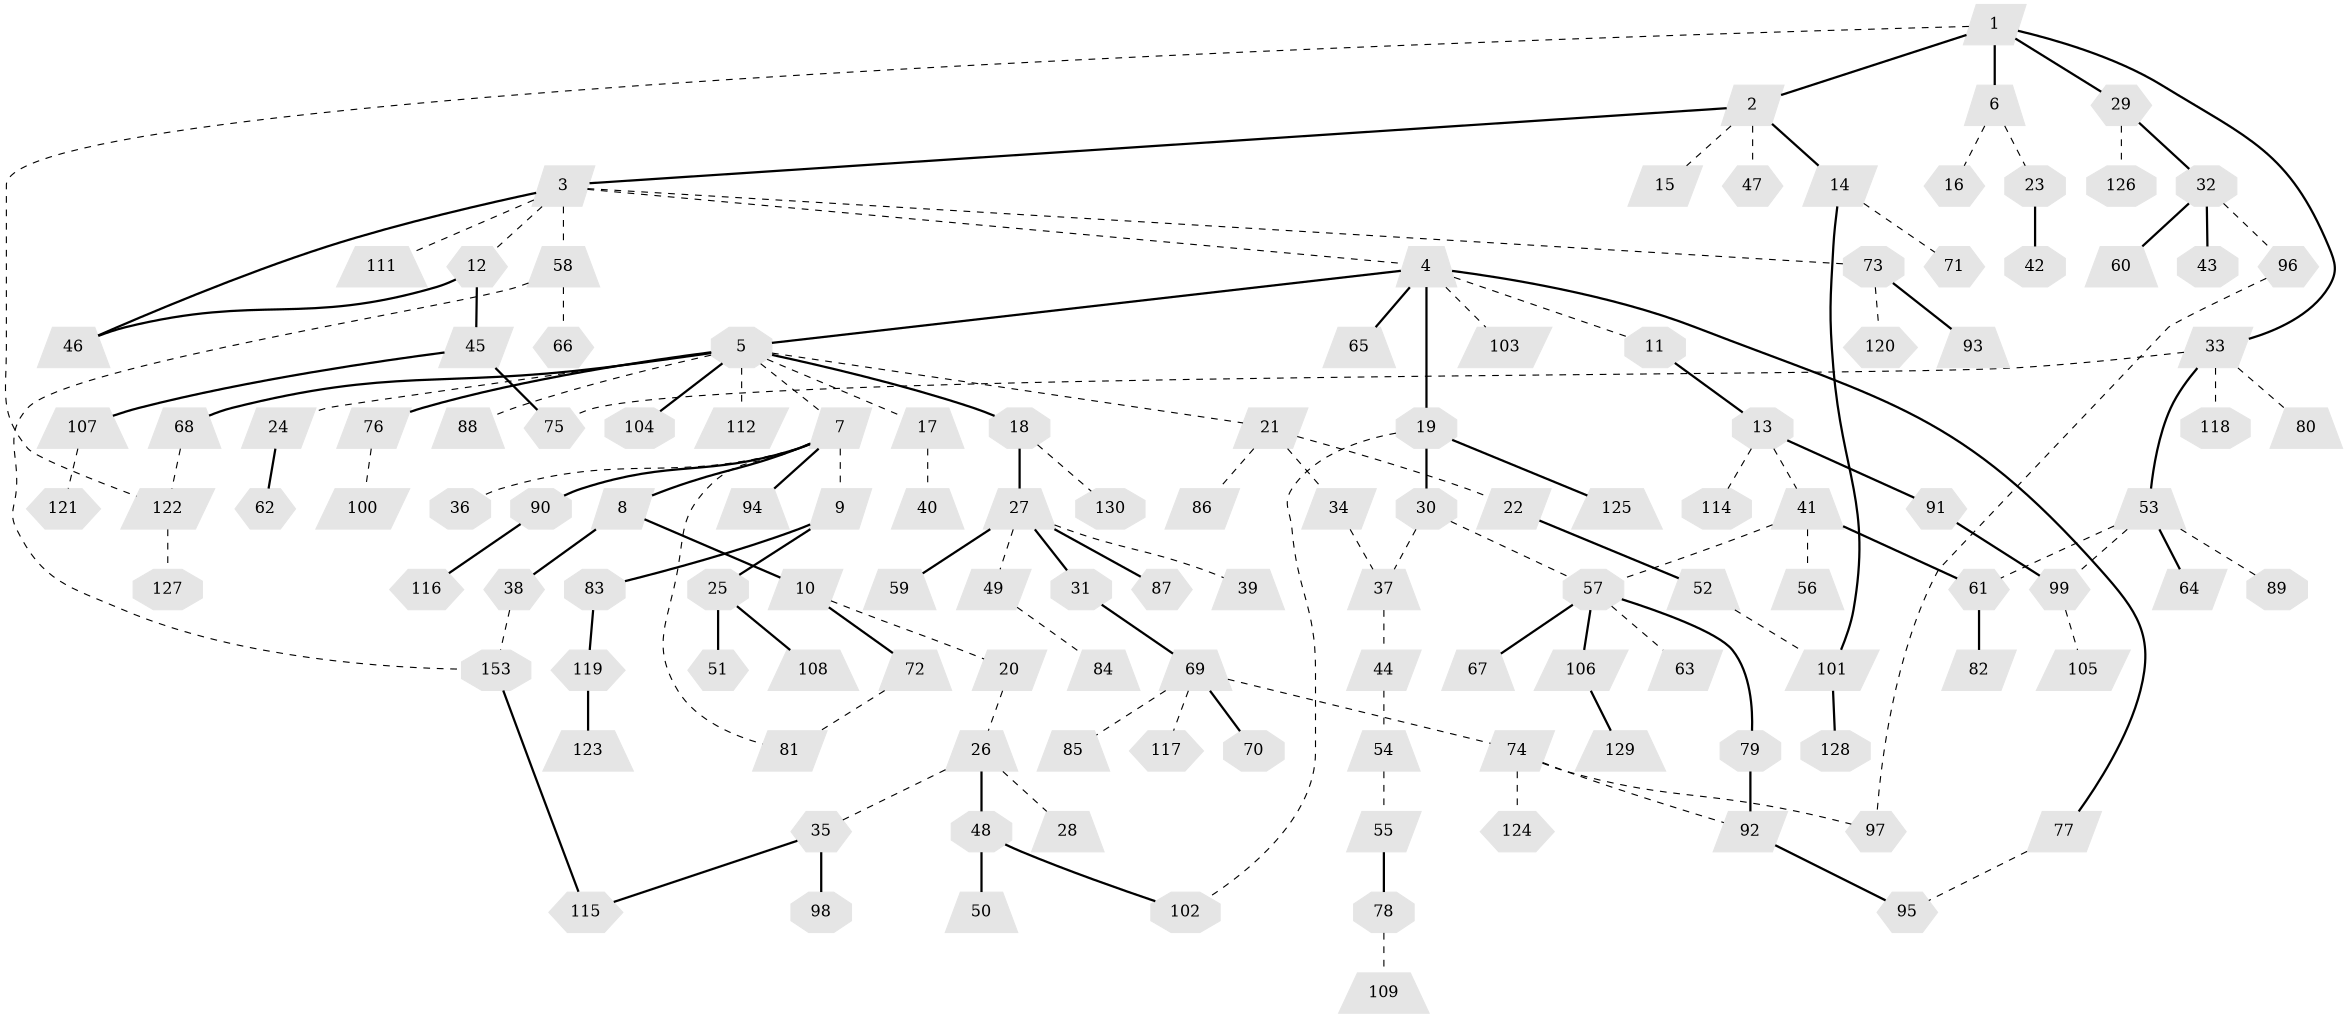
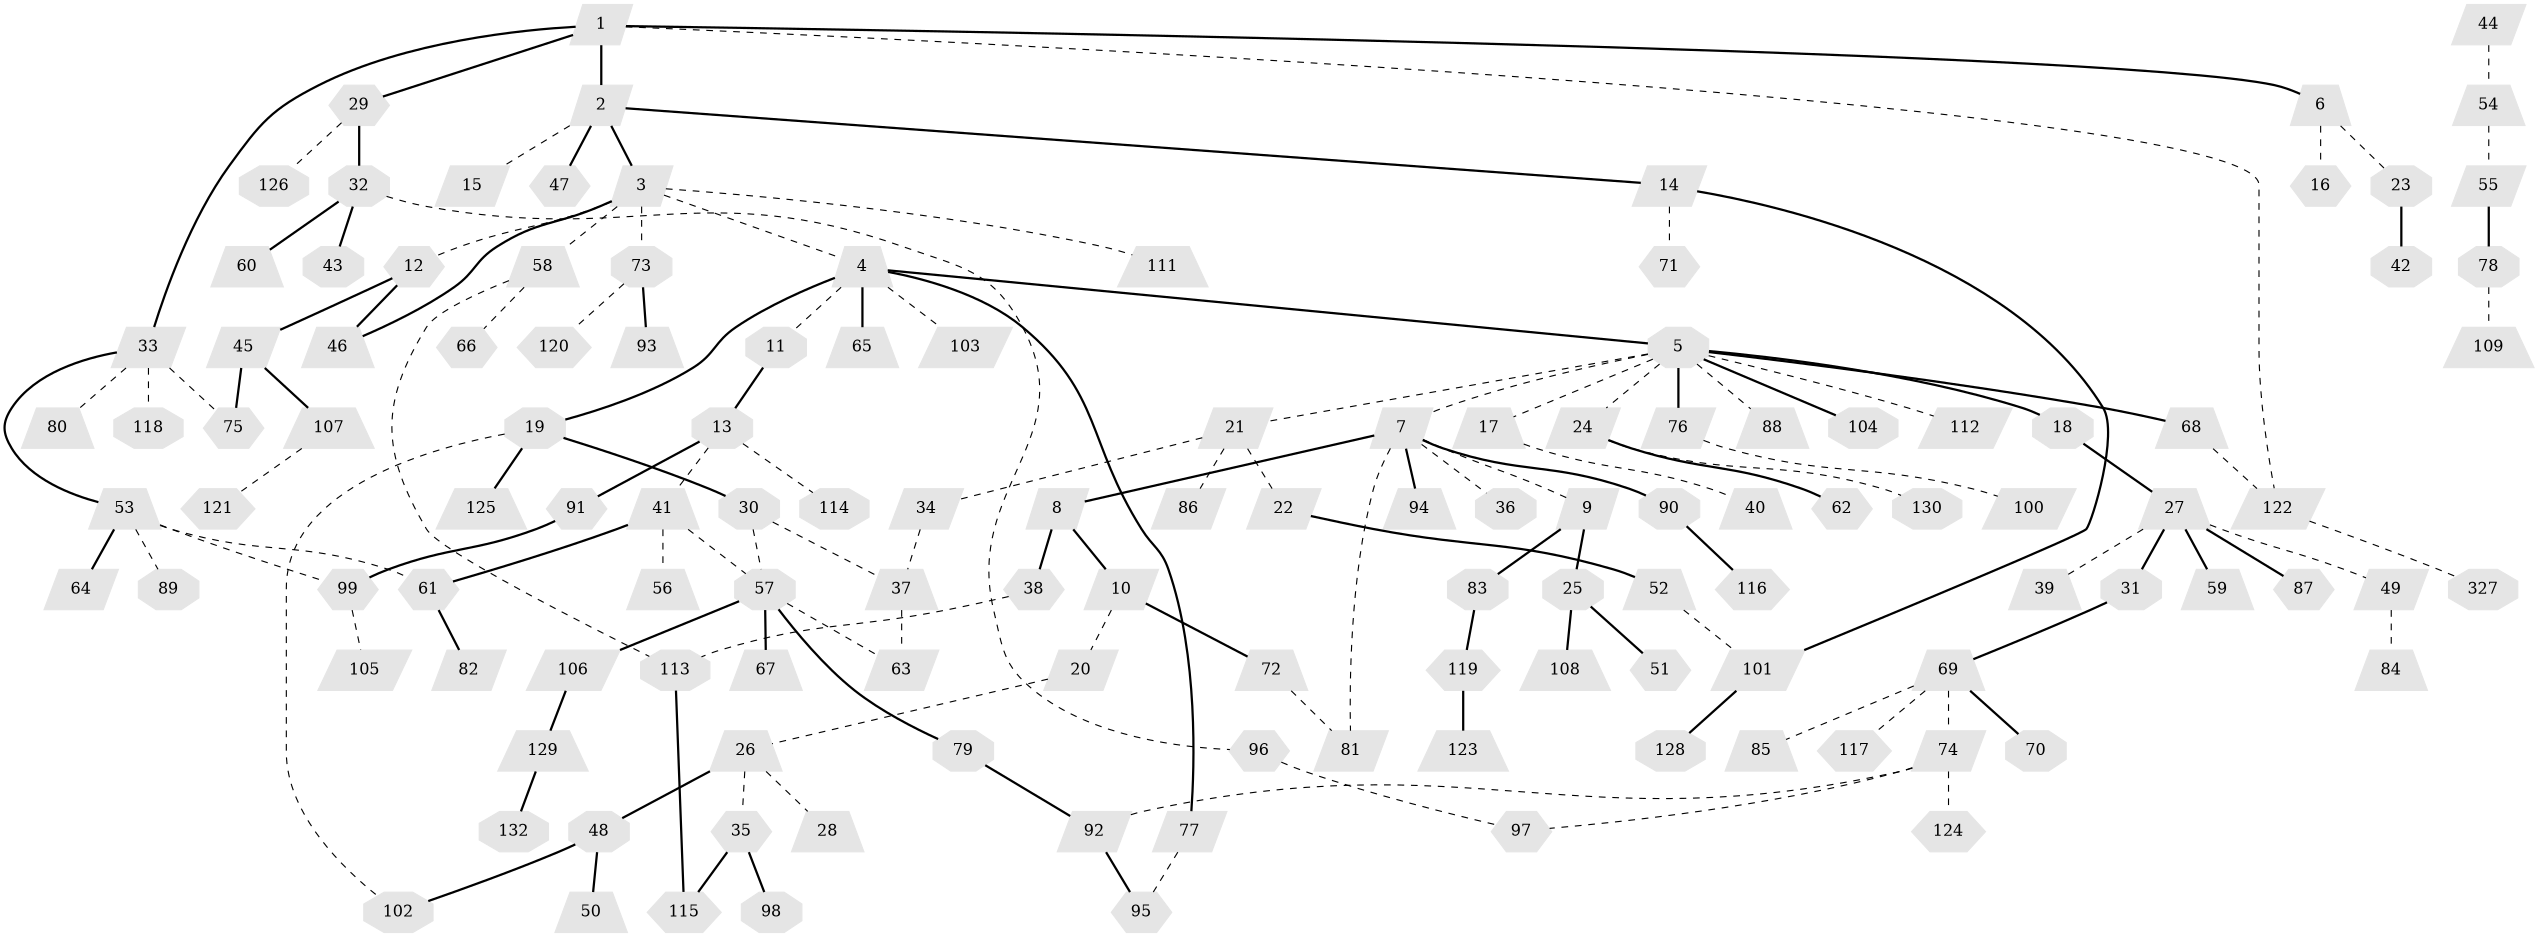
edge "2" -- "47": style dashed -> bold
edge "18" -- "130": now "24" -- "130"
node "127": label "127" -> "327"
edge "37" -- "44": now "37" -- "63"
node "153": label "153" -> "113"
node "132": added
